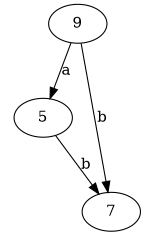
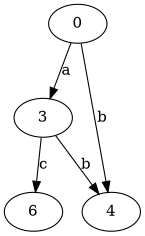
node "9": label "9" -> "0"
node "5": label "5" -> "3"
node "6": added
node "7": label "7" -> "4"
